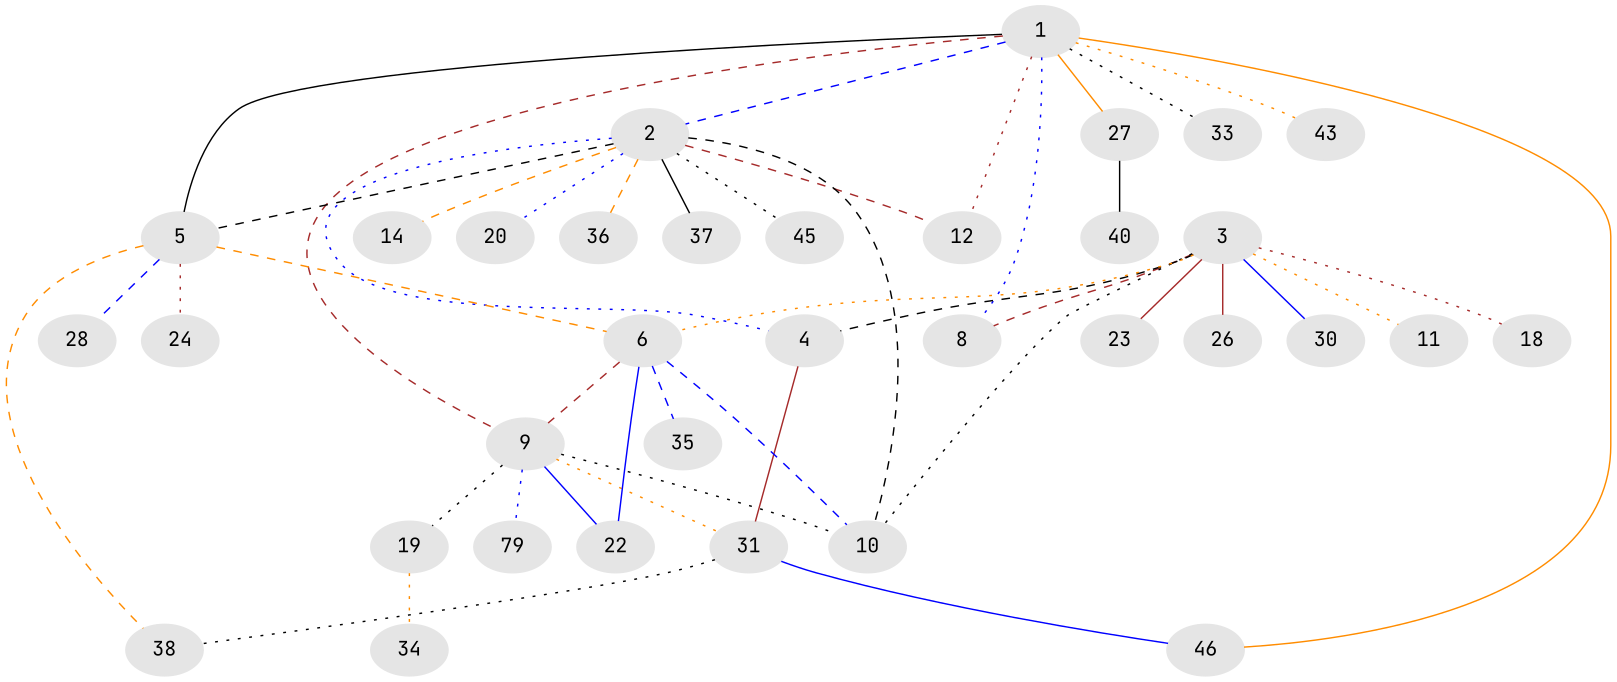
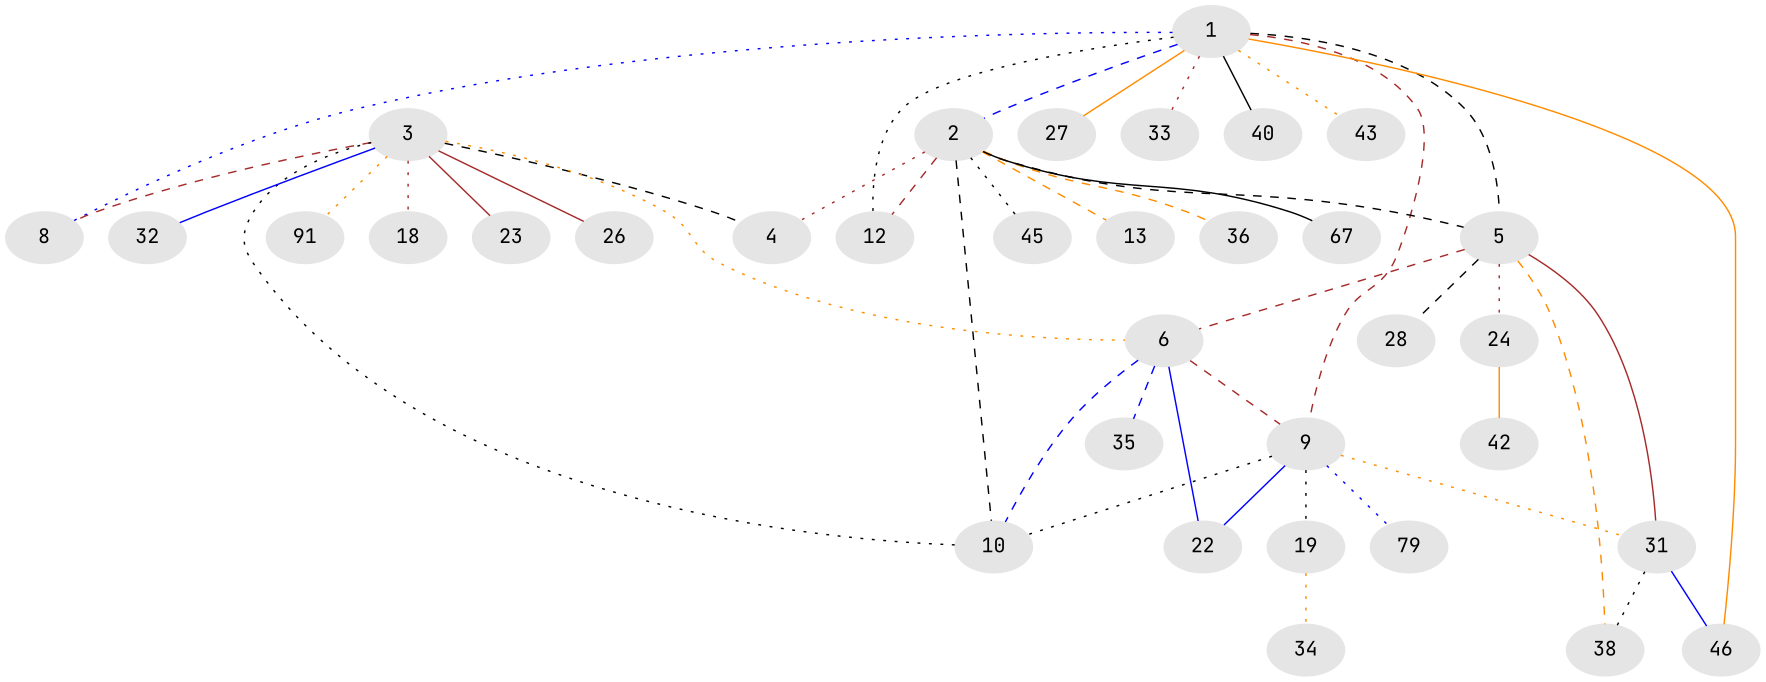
edge "1" -- "5": style solid -> dashed
edge "1" -- "33": color black -> brown
edge "1" -- "12": color brown -> black
edge "27" -- "40": now "1" -- "40"
node "14": label "14" -> "13"
node "20": removed
node "37": label "37" -> "67"
edge "2" -- "4": color blue -> brown
edge "5" -- "6": color darkorange -> brown
edge "5" -- "28": color blue -> black
node "30": label "30" -> "32"
node "11": label "11" -> "91"
edge "4" -- "31": now "5" -- "31"
node "42": added
